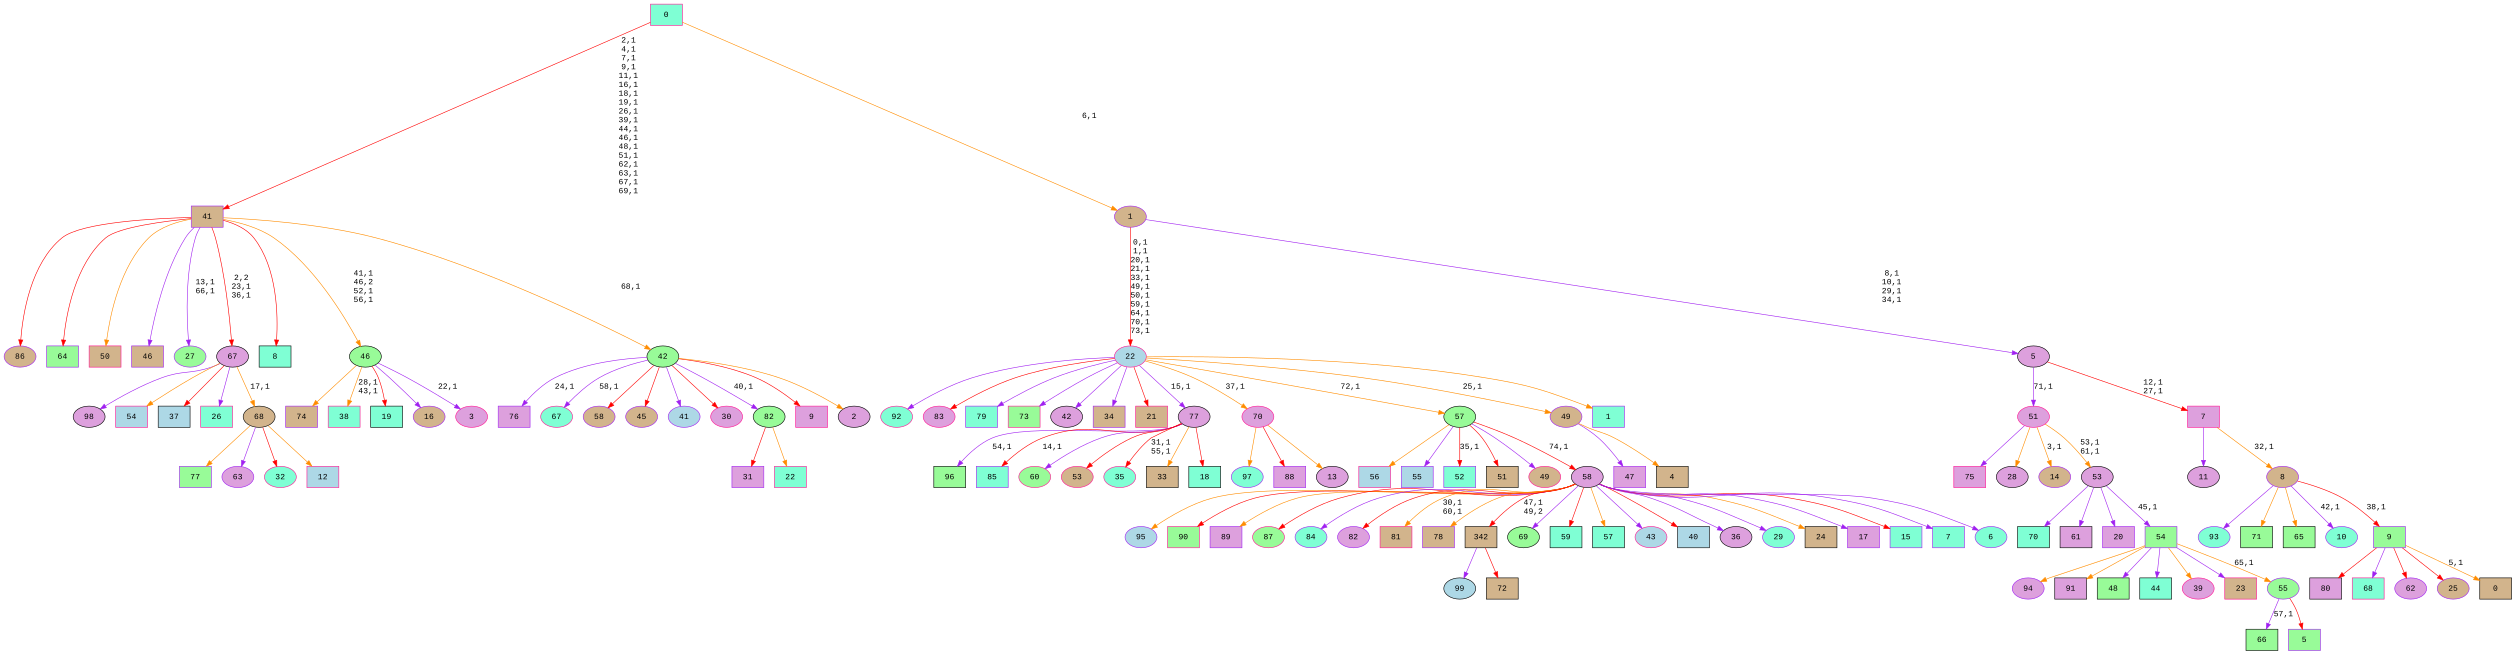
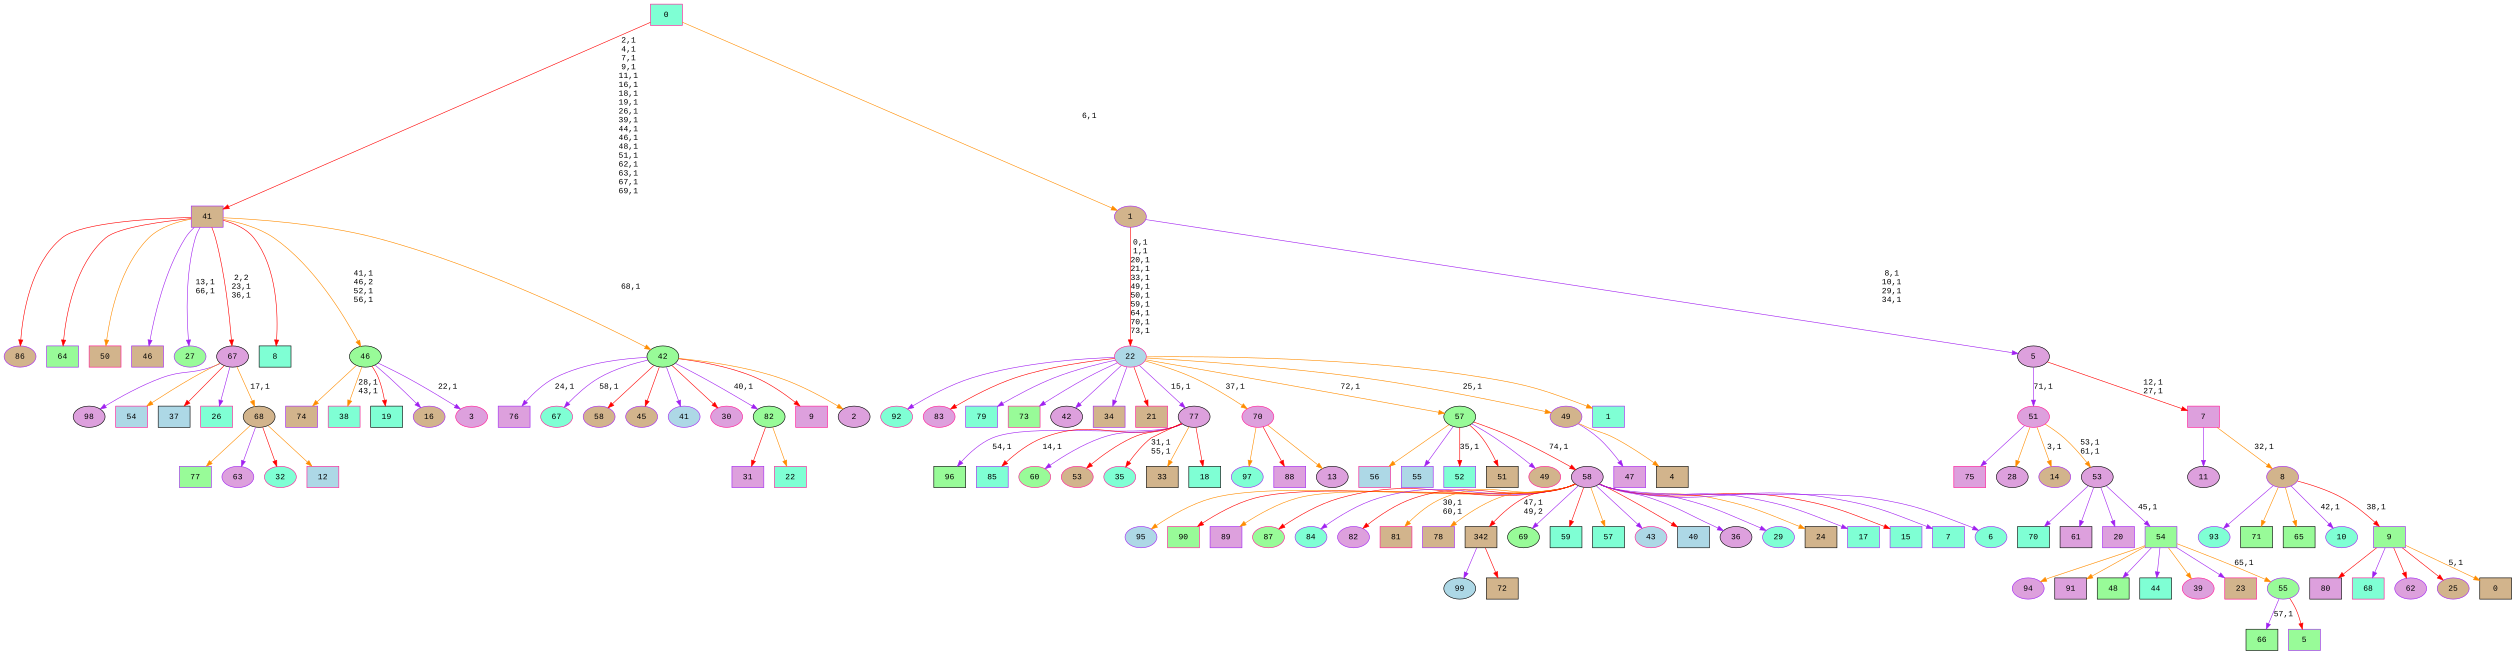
node "17": fillcolor plum -> aquamarine
